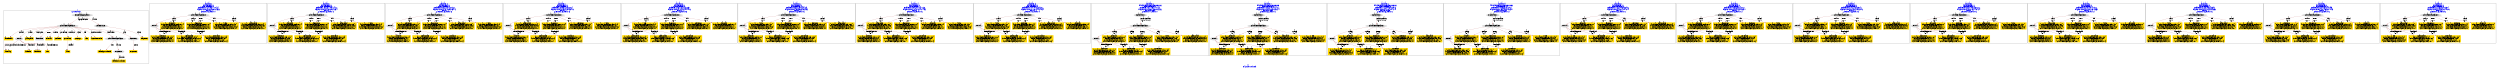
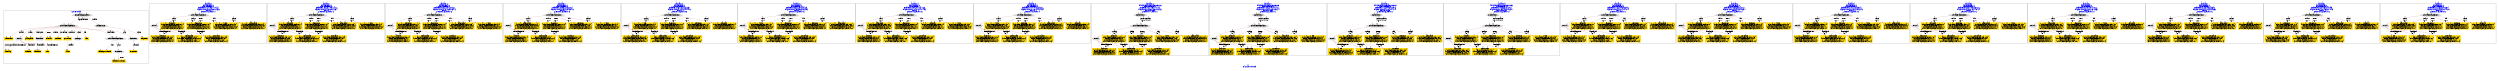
cluster "1-correct artist": label "1-correct artist" -> "1-correct model"
edge "EuropeanaAggregation1" -> "WebResource1": label "hasView" -> "medium"
node "dateOfDeath": label "dateOfDeath" -> "creationDate"
node "Concept1": fillcolor gold -> lightgray
node "accessionNumber": removed
edge "CulturalHeritageObject2" -> "Document1": label "hasView" -> "page"
edge "Document2" -> "sourceURL": label "medium" -> "classLink"
edge "Document1" -> "relatedArtworksURL": label "classLink" -> "extent"
